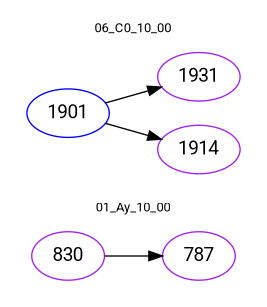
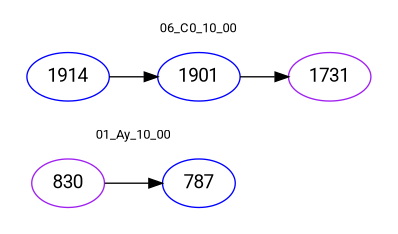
node "1931": label "1931" -> "1731"
edge "1901" -> "1914": reversed
node "1914": color purple -> blue
node "787": color purple -> blue
